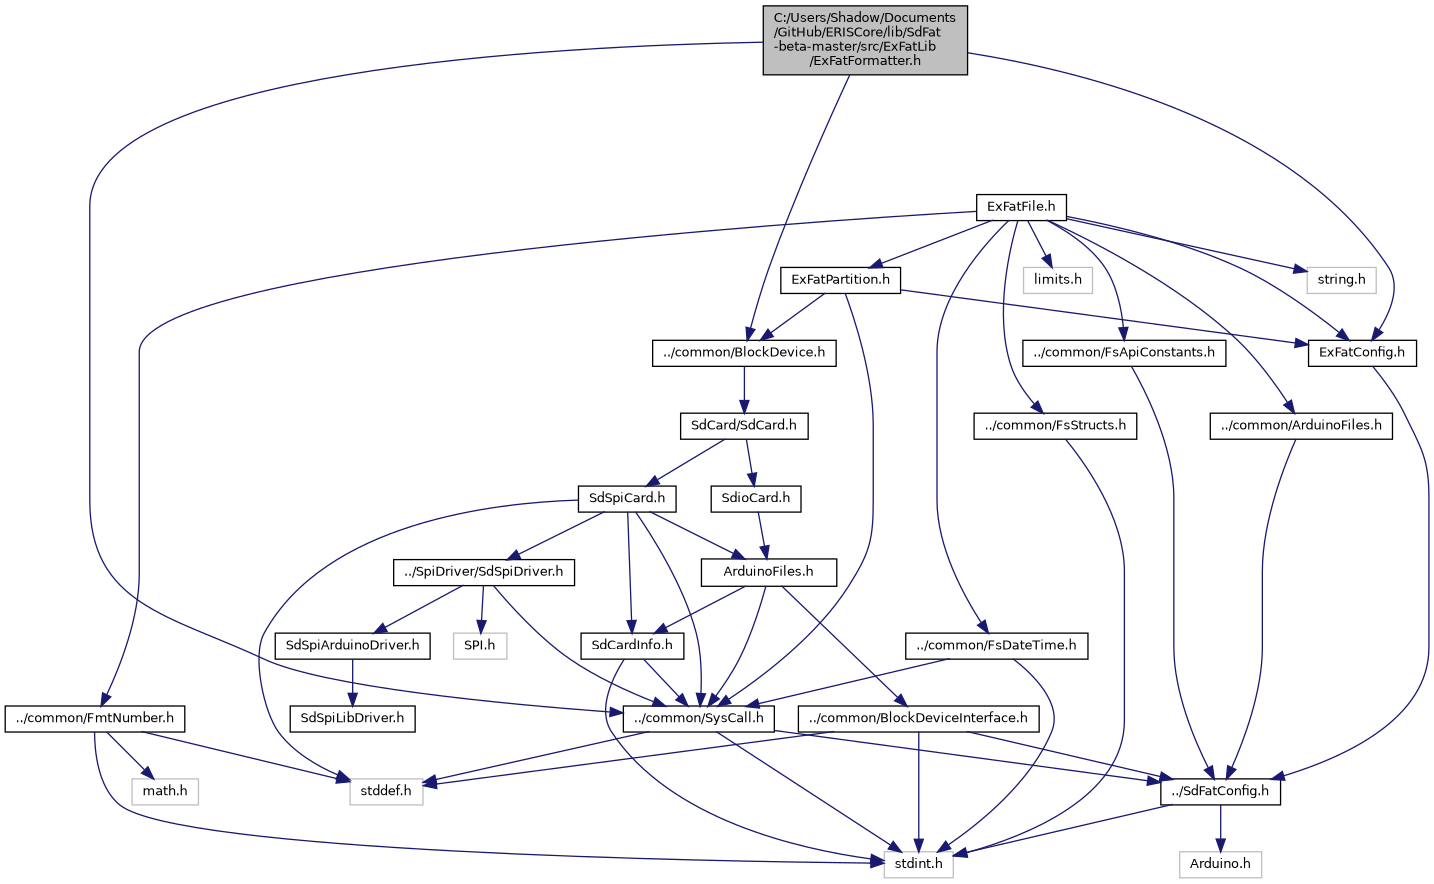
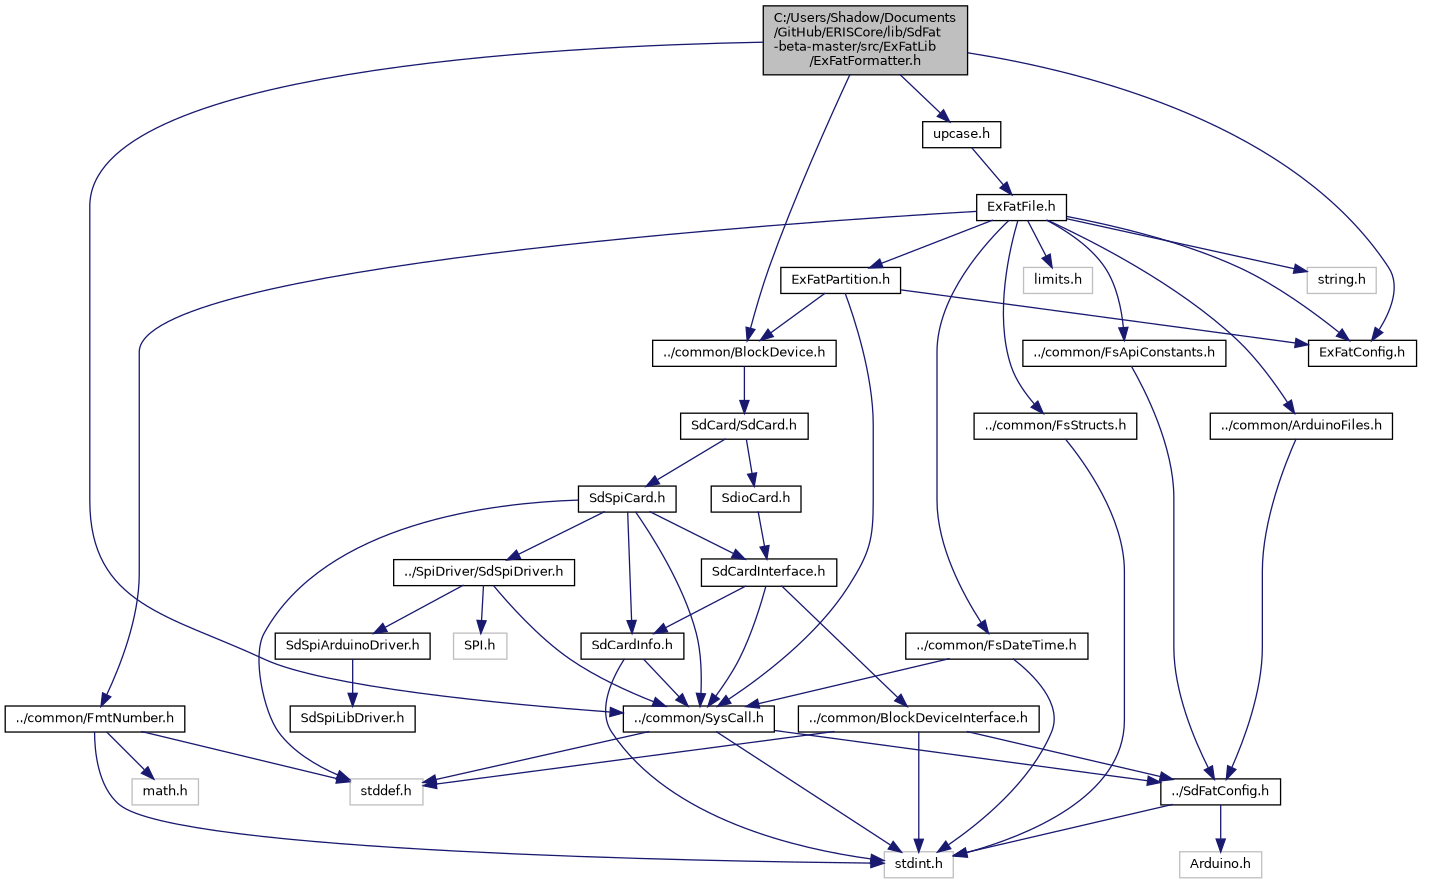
node "upcase.h": added
node "ArduinoFiles.h": label "ArduinoFiles.h" -> "SdCardInterface.h"
edge "ExFatConfig.h" -> "../SdFatConfig.h": removed
